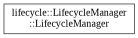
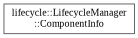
node "lifecycle::LifecycleManager ::LifecycleManager": label "lifecycle::LifecycleManager ::LifecycleManager" -> "lifecycle::LifecycleManager ::ComponentInfo"
